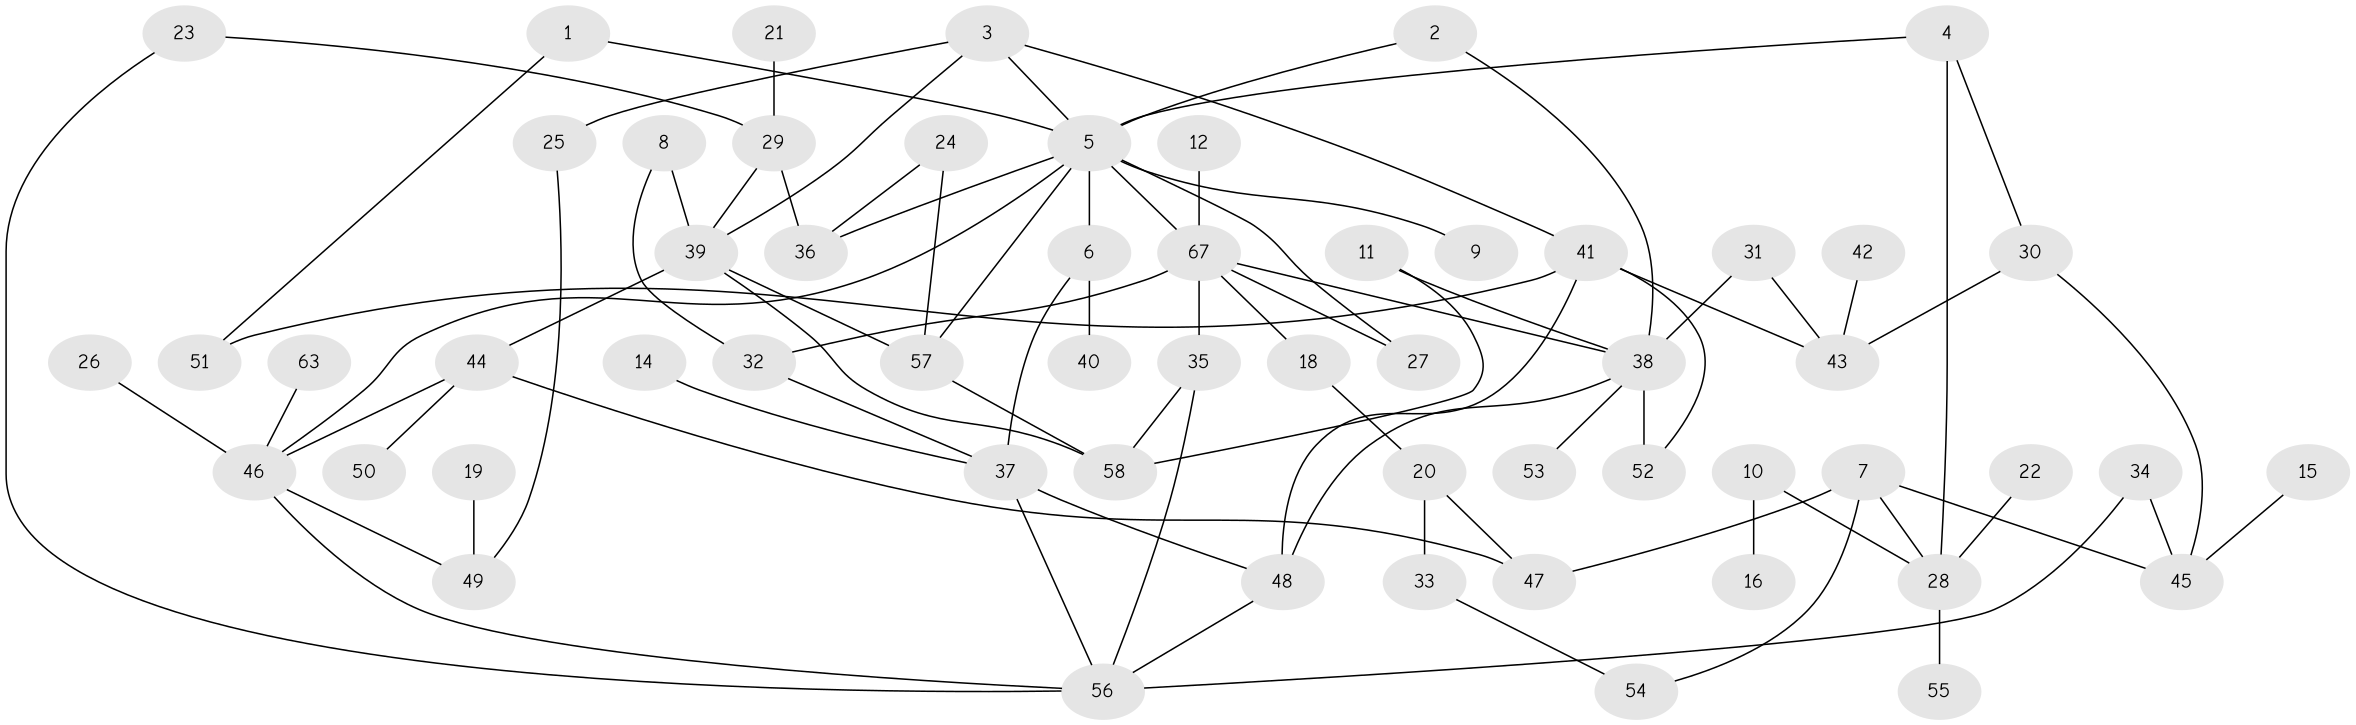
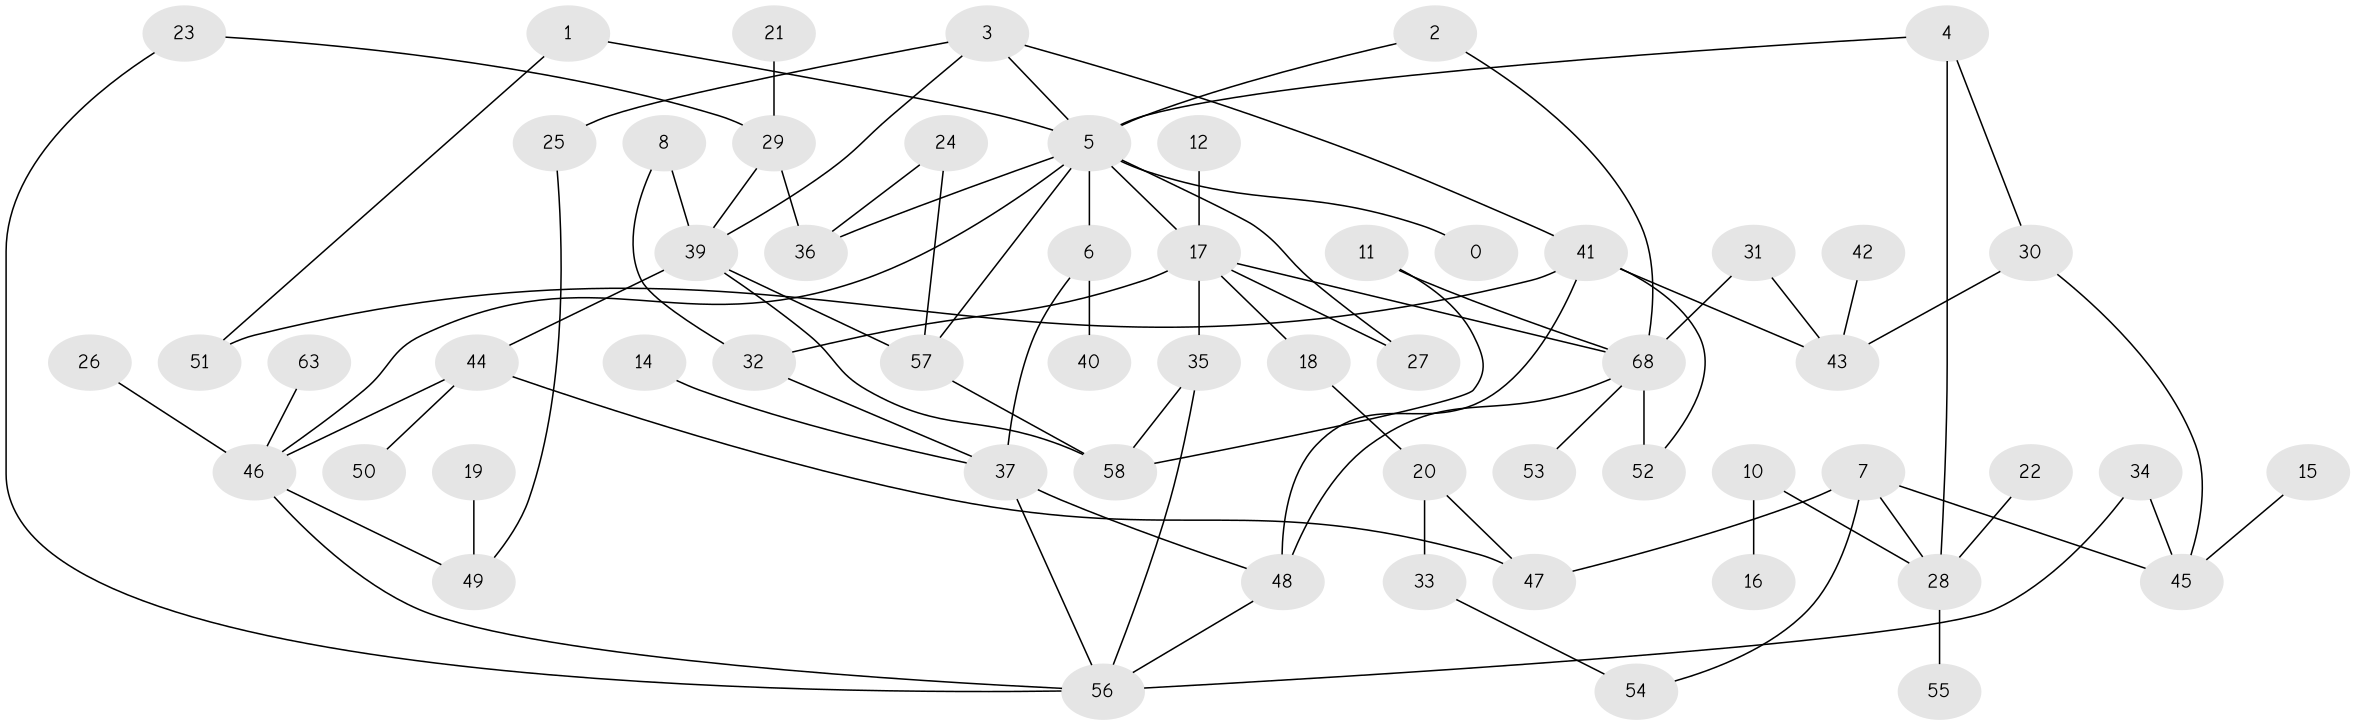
node "67": label "67" -> "17"
node "9": label "9" -> "0"
node "38": label "38" -> "68"
